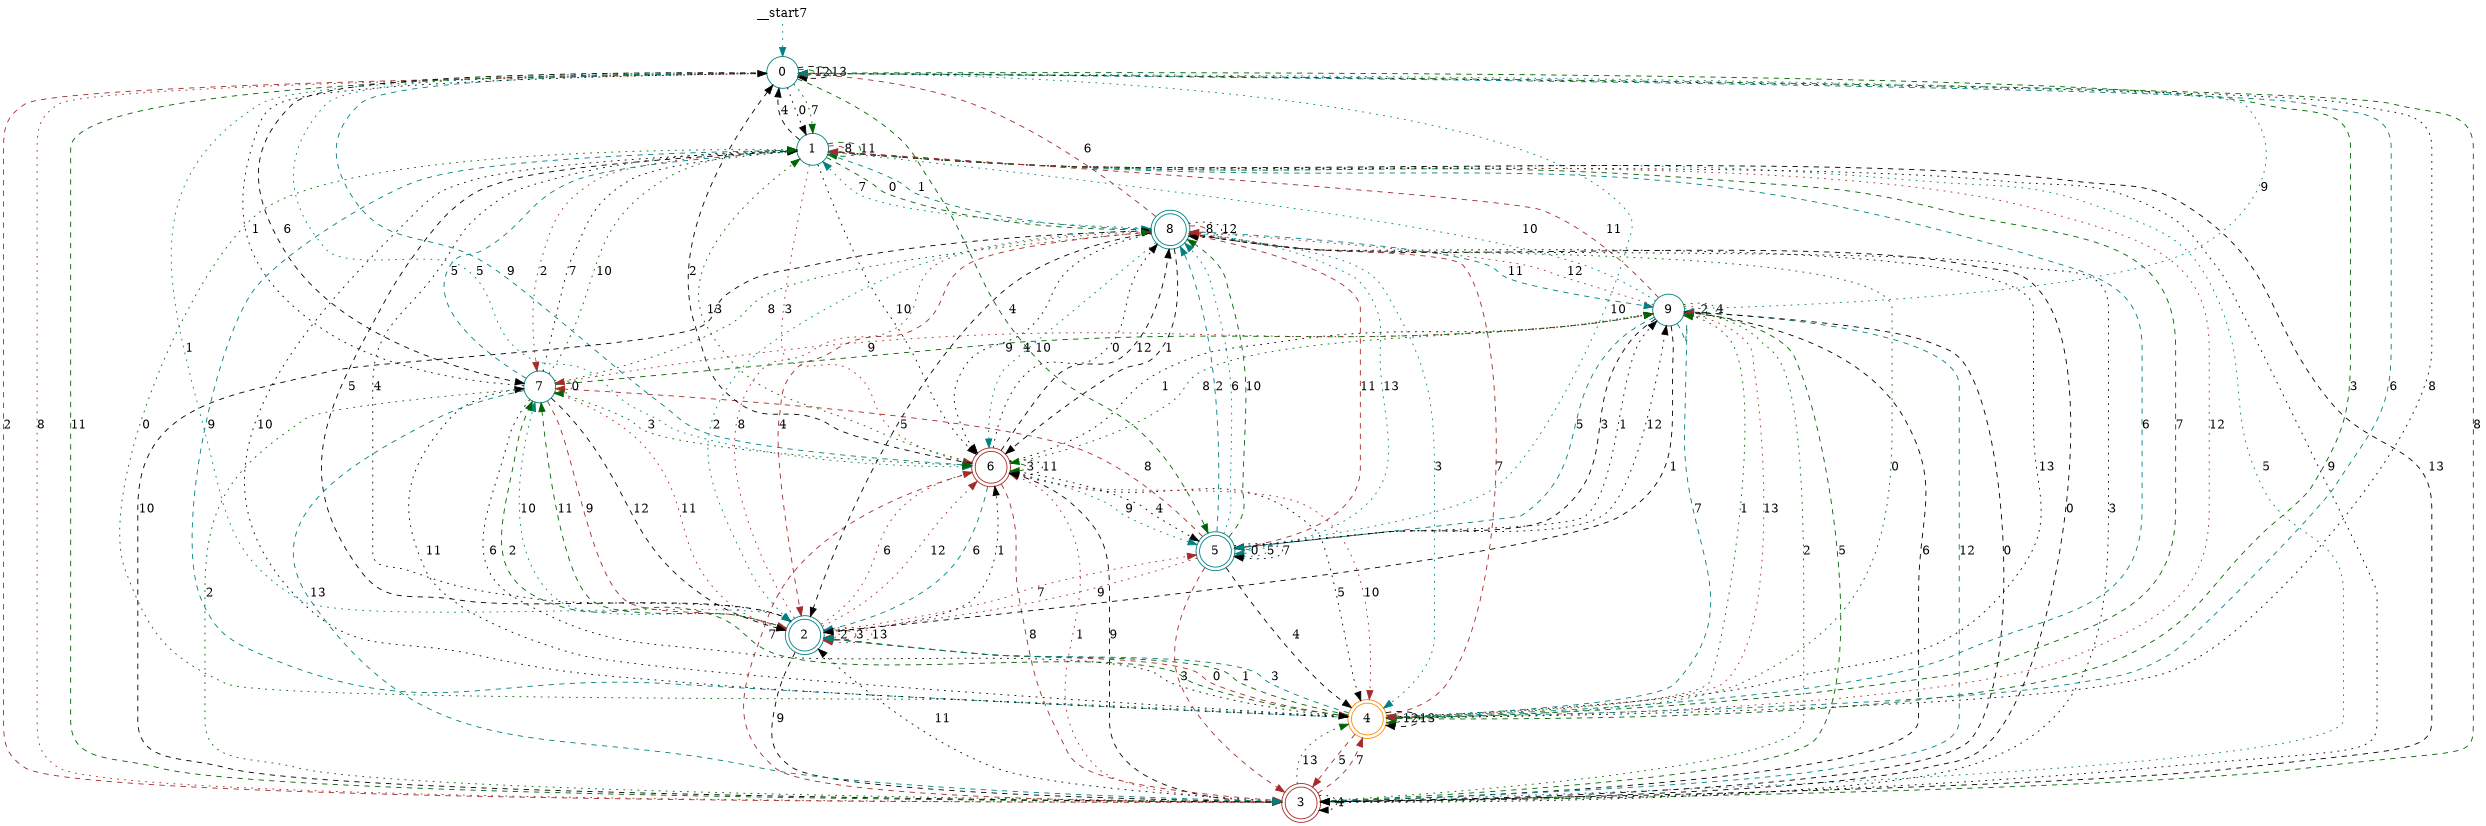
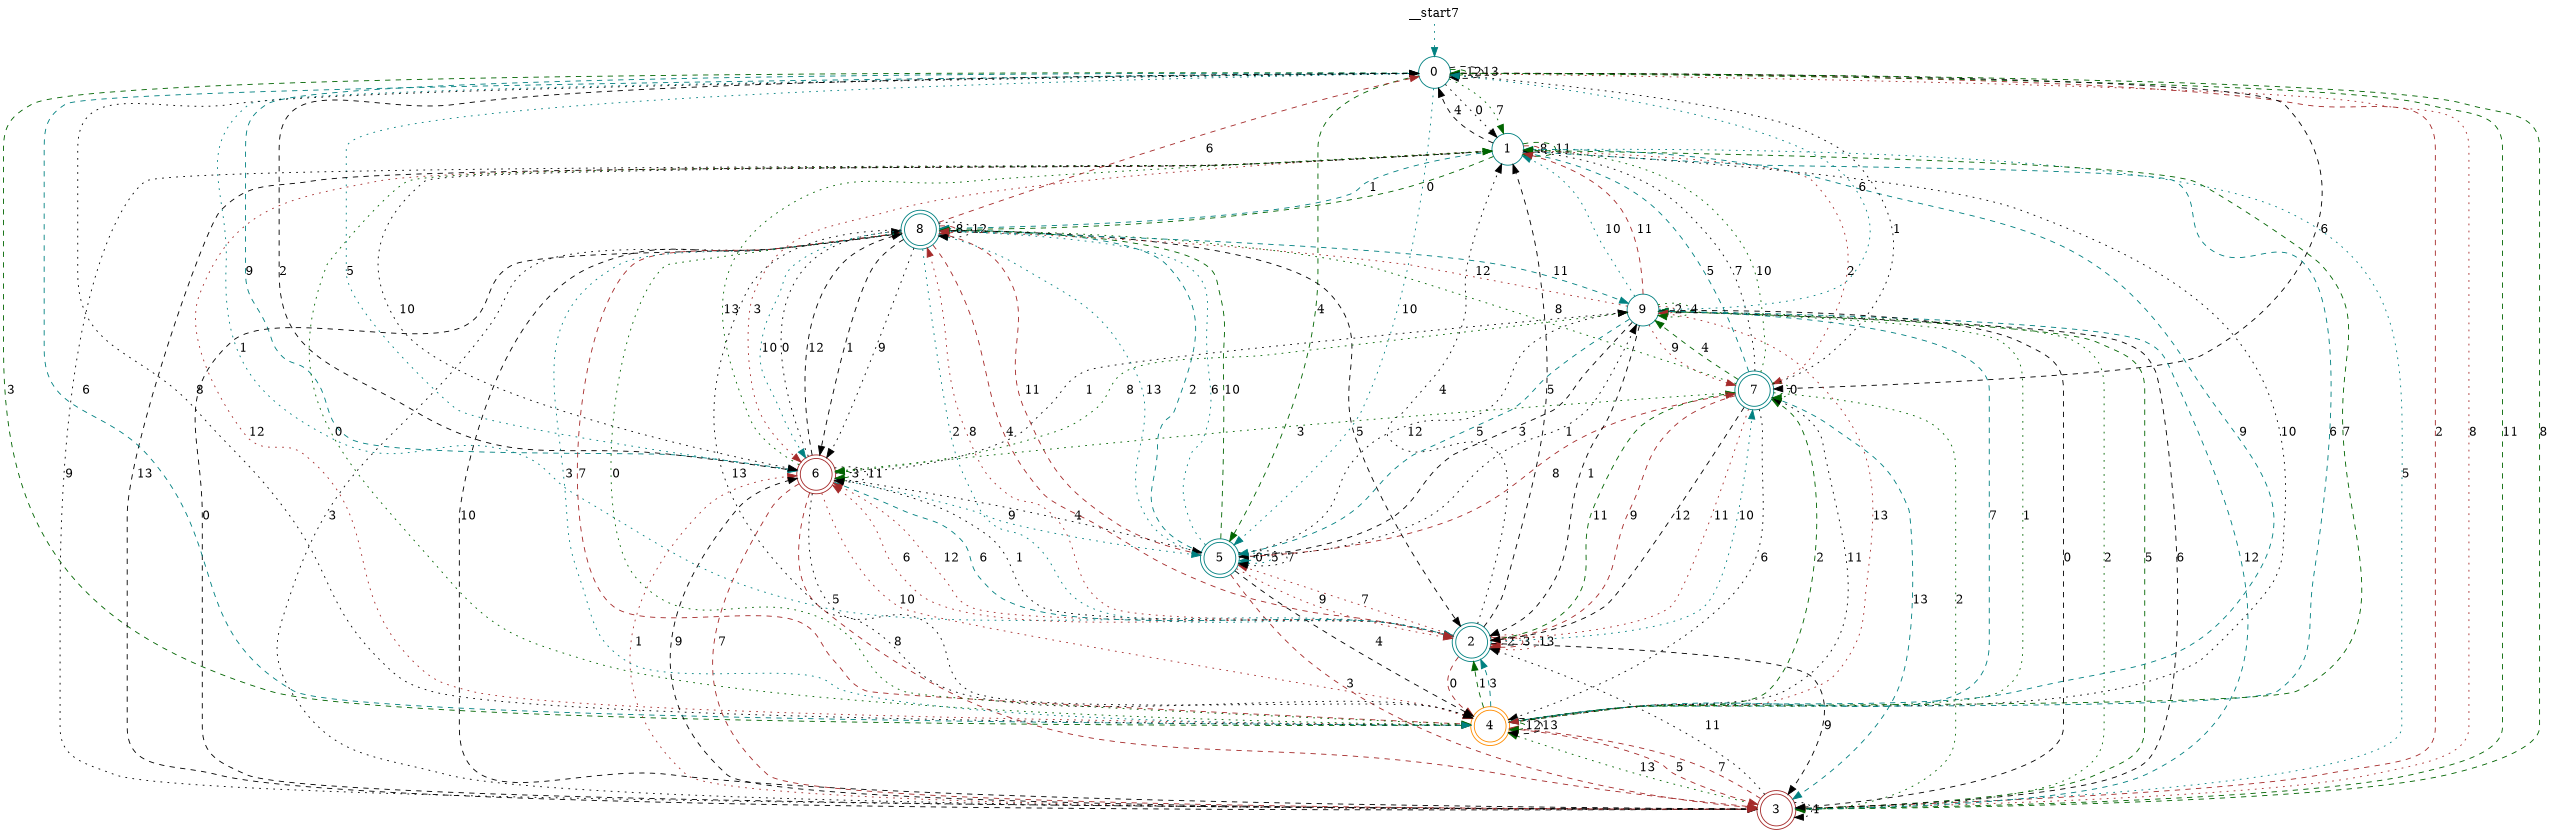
edge "9" -> "0": label "9" -> "6"
edge "8" -> "1": removed, label "7"
node "7": shape circle -> doublecircle
